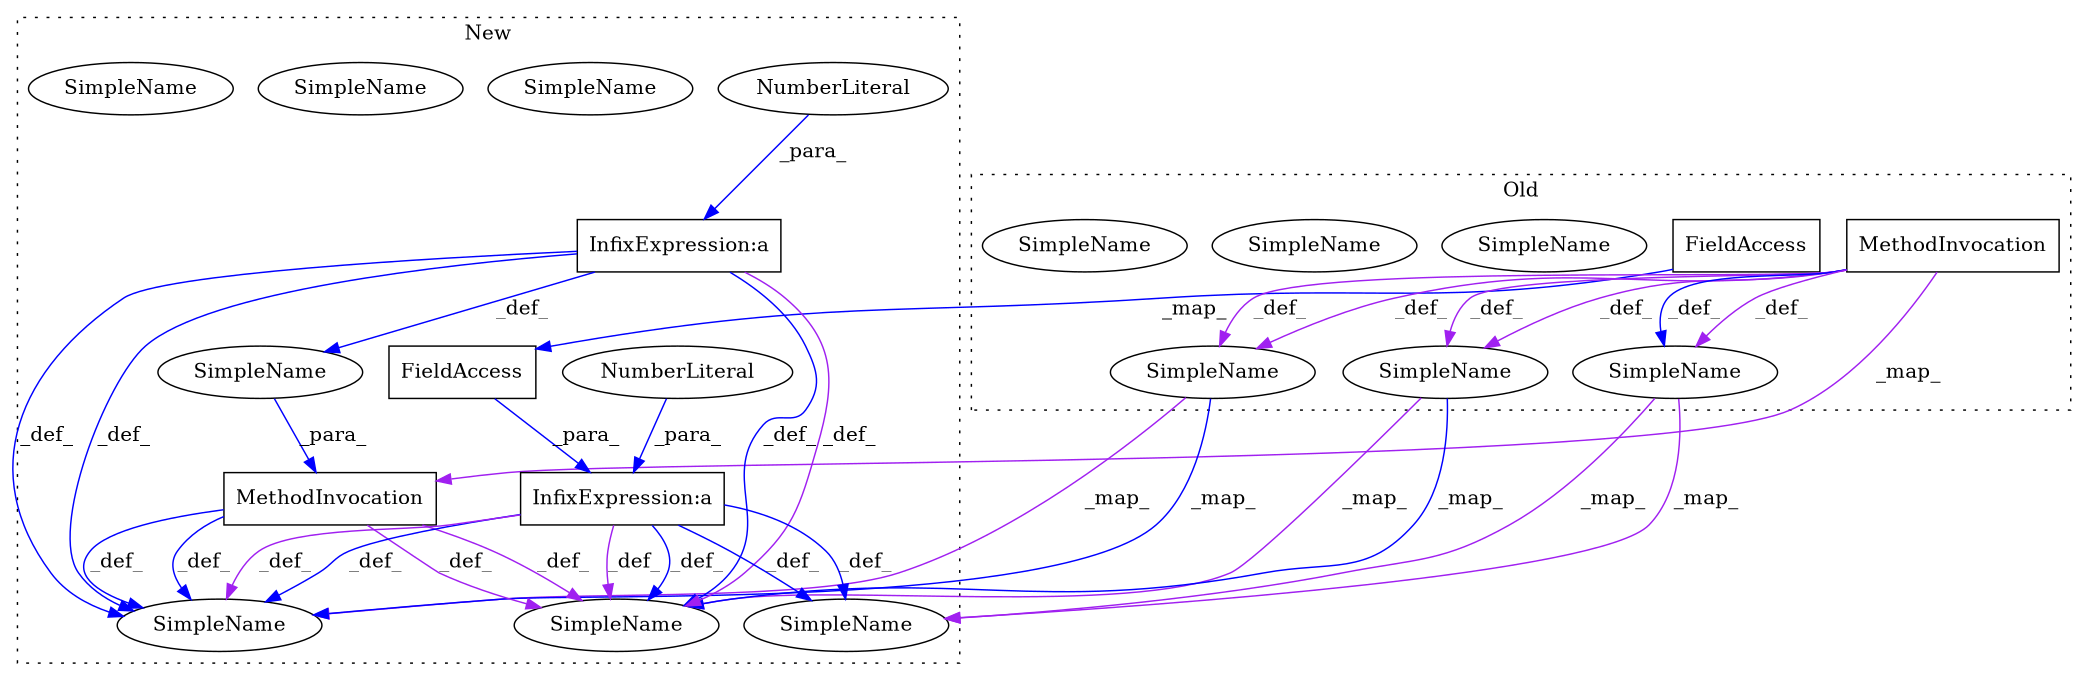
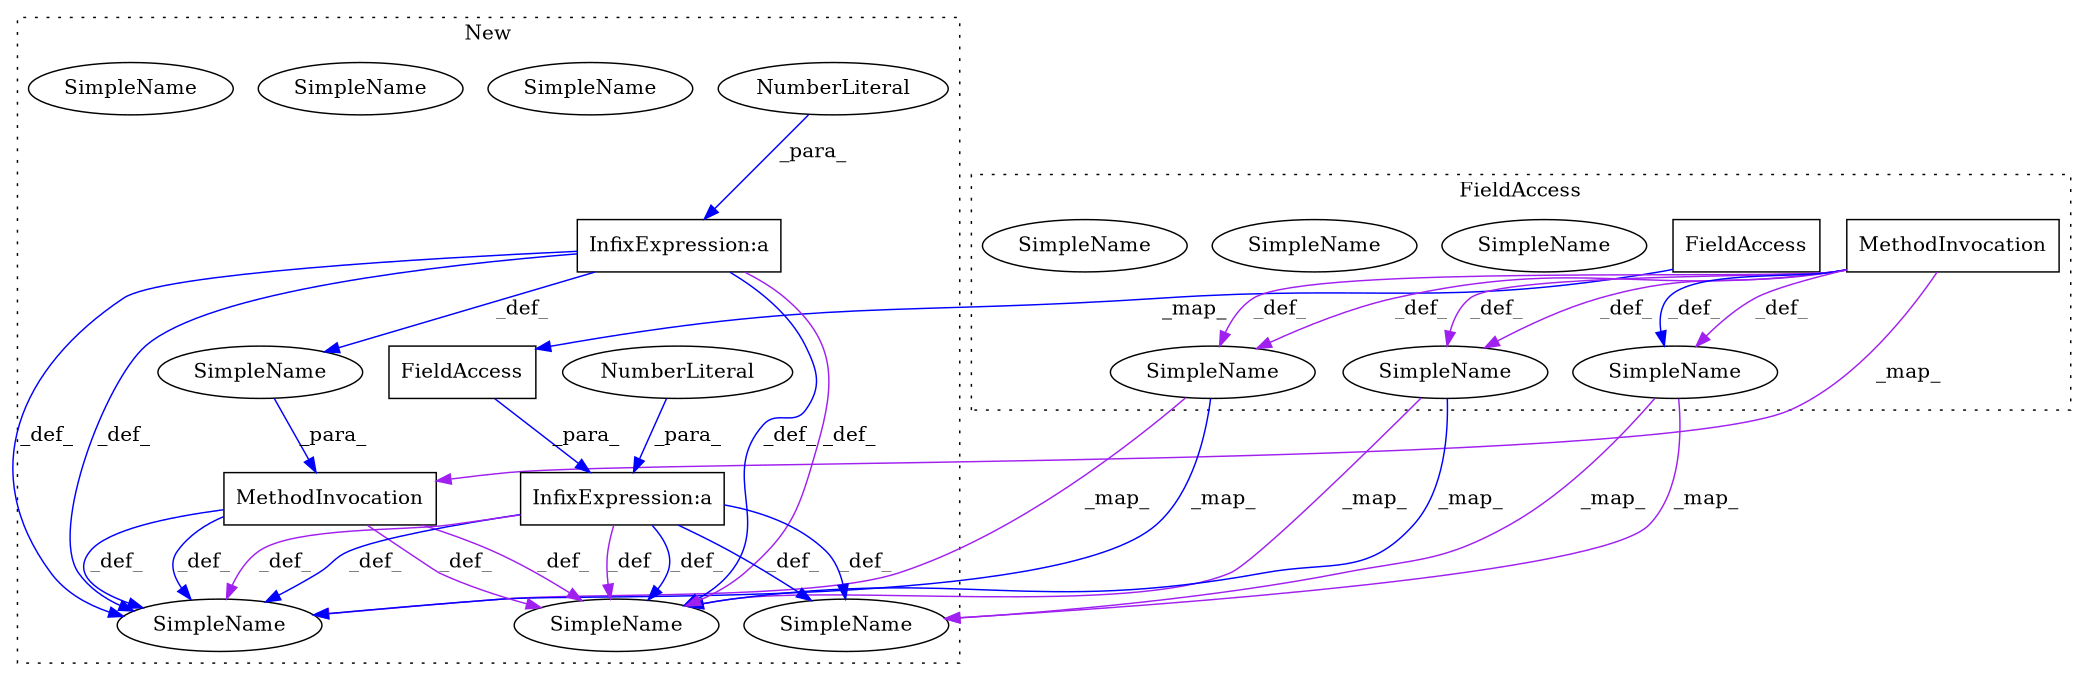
cluster "Old": label "Old" -> "FieldAccess"
